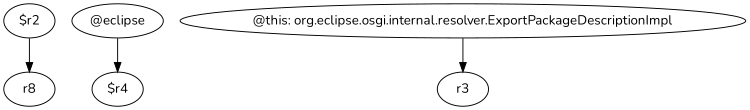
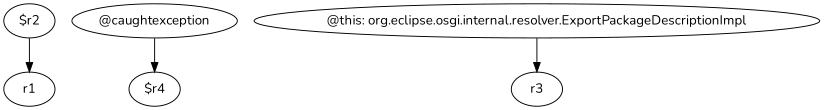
node "@eclipse": label "@eclipse" -> "@caughtexception"
node "r8": label "r8" -> "r1"
